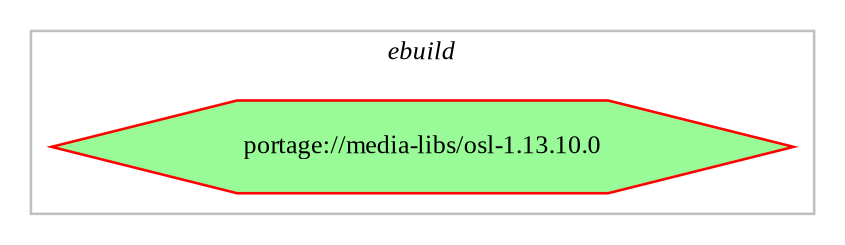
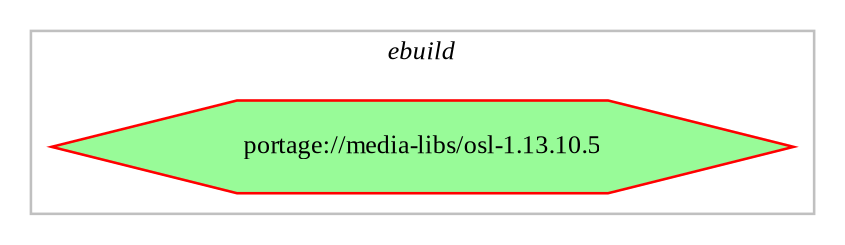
node "portage://media-libs/osl-1.13.10.0": label "portage://media-libs/osl-1.13.10.0" -> "portage://media-libs/osl-1.13.10.5"
